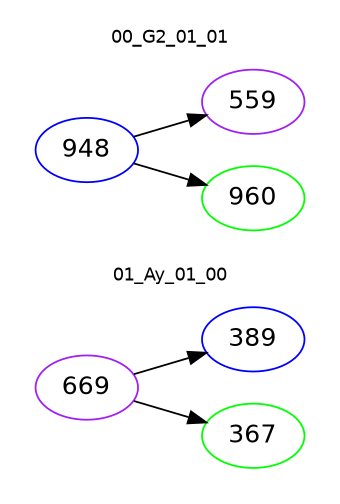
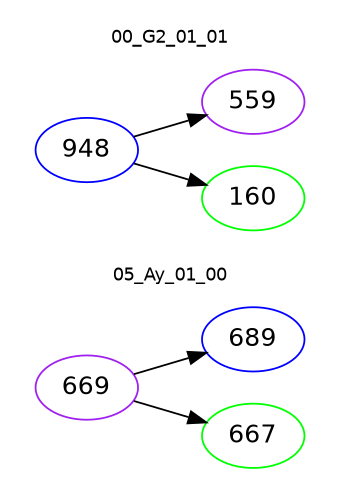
node "960": label "960" -> "160"
cluster "01_Ay_01_00": label "01_Ay_01_00" -> "05_Ay_01_00"
node "389": label "389" -> "689"
node "367": label "367" -> "667"
